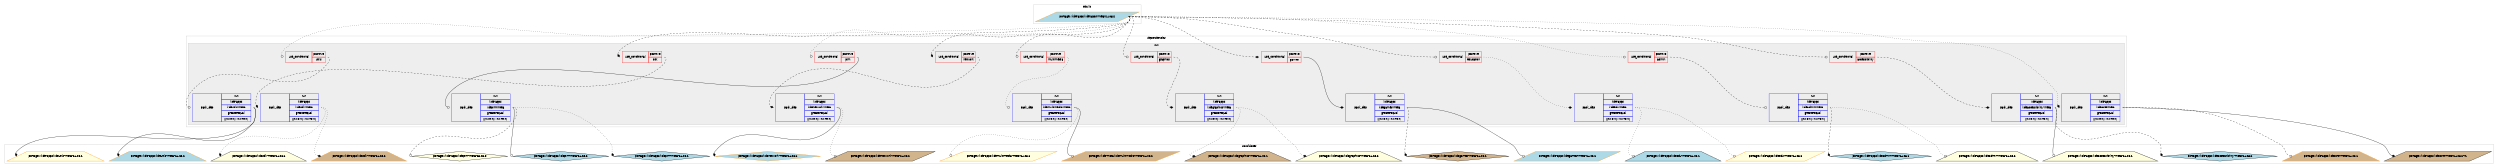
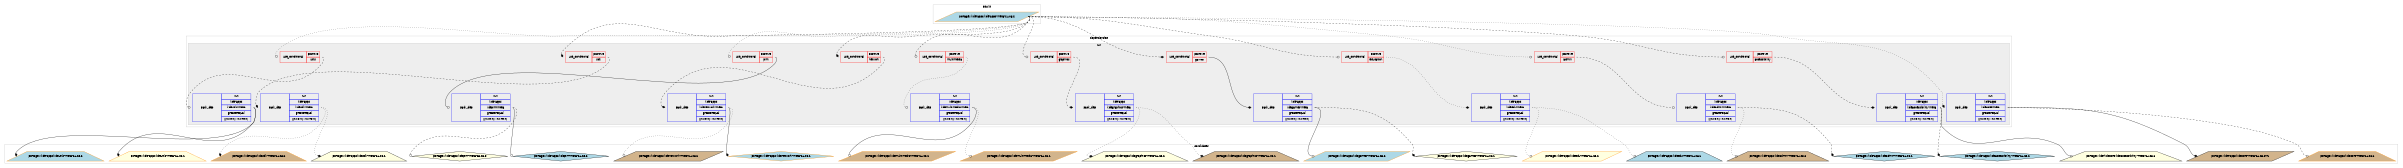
node "portage://kde-apps/kdepim-meta-24.08.1": removed
node "portage://kde-apps/kdemultimedia-meta-24.08.1": fillcolor lightyellow -> tan
node "portage://kde-meta/kdemultimedia-meta-24.05.2": label "portage://kde-meta/kdemultimedia-meta-24.05.2" -> "portage://kde-apps/kdemultimedia-meta-24.05.2"
node "portage://kde-apps/kdegames-meta-24.08.1": fillcolor tan -> lightyellow
node "portage://kde-apps/kdeadmin-meta-24.05.2": fillcolor lightyellow -> tan
node "portage://kde-apps/kdeaccessibility-meta-24.08.1": label "portage://kde-apps/kdeaccessibility-meta-24.08.1" -> "portage://kde-kdecore/kdeaccessibility-meta-24.08.1"
